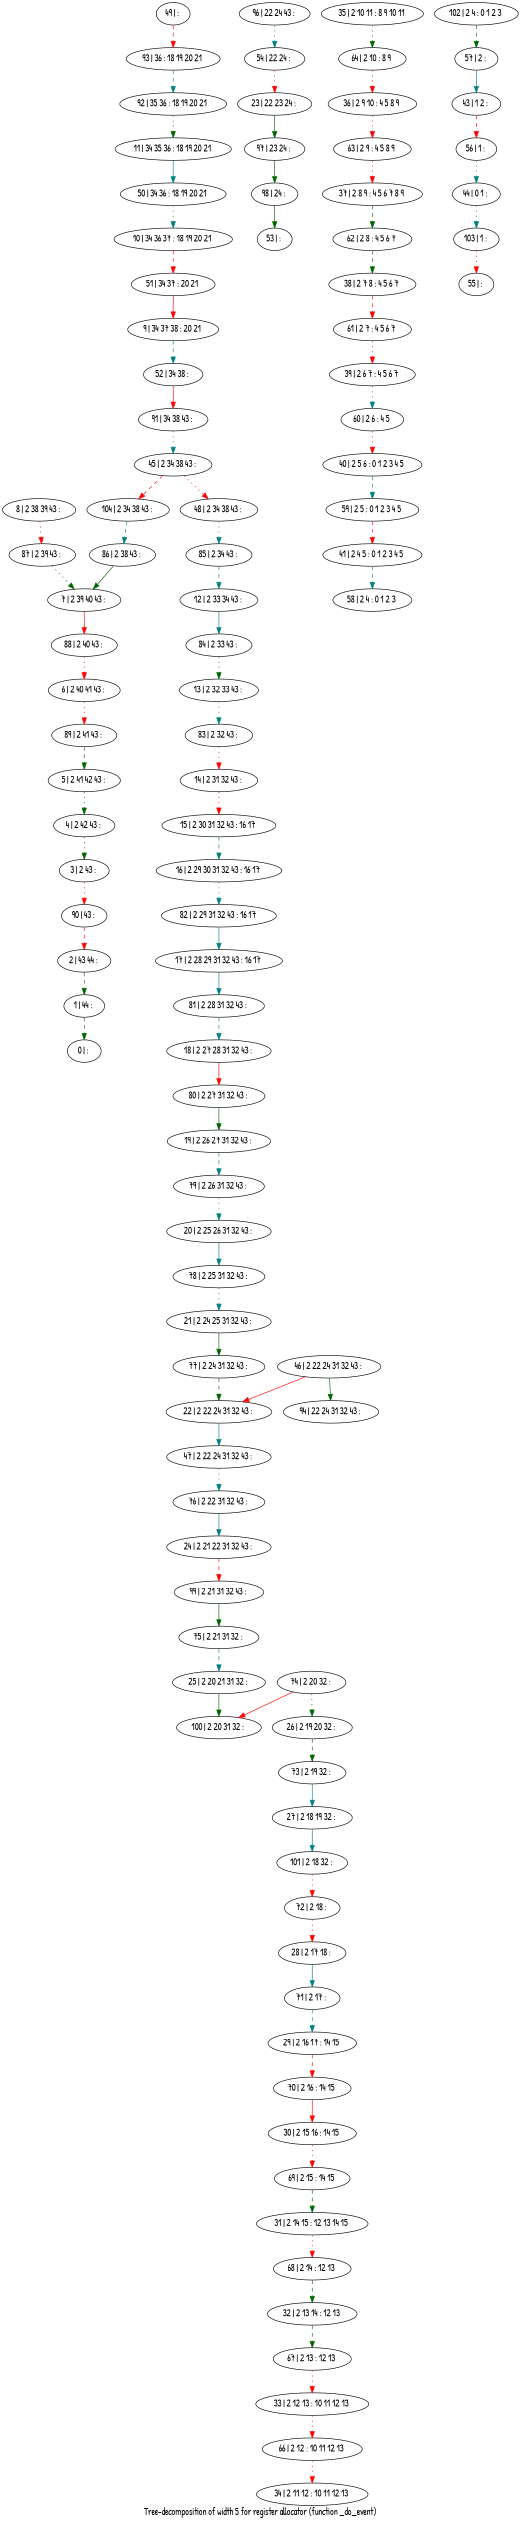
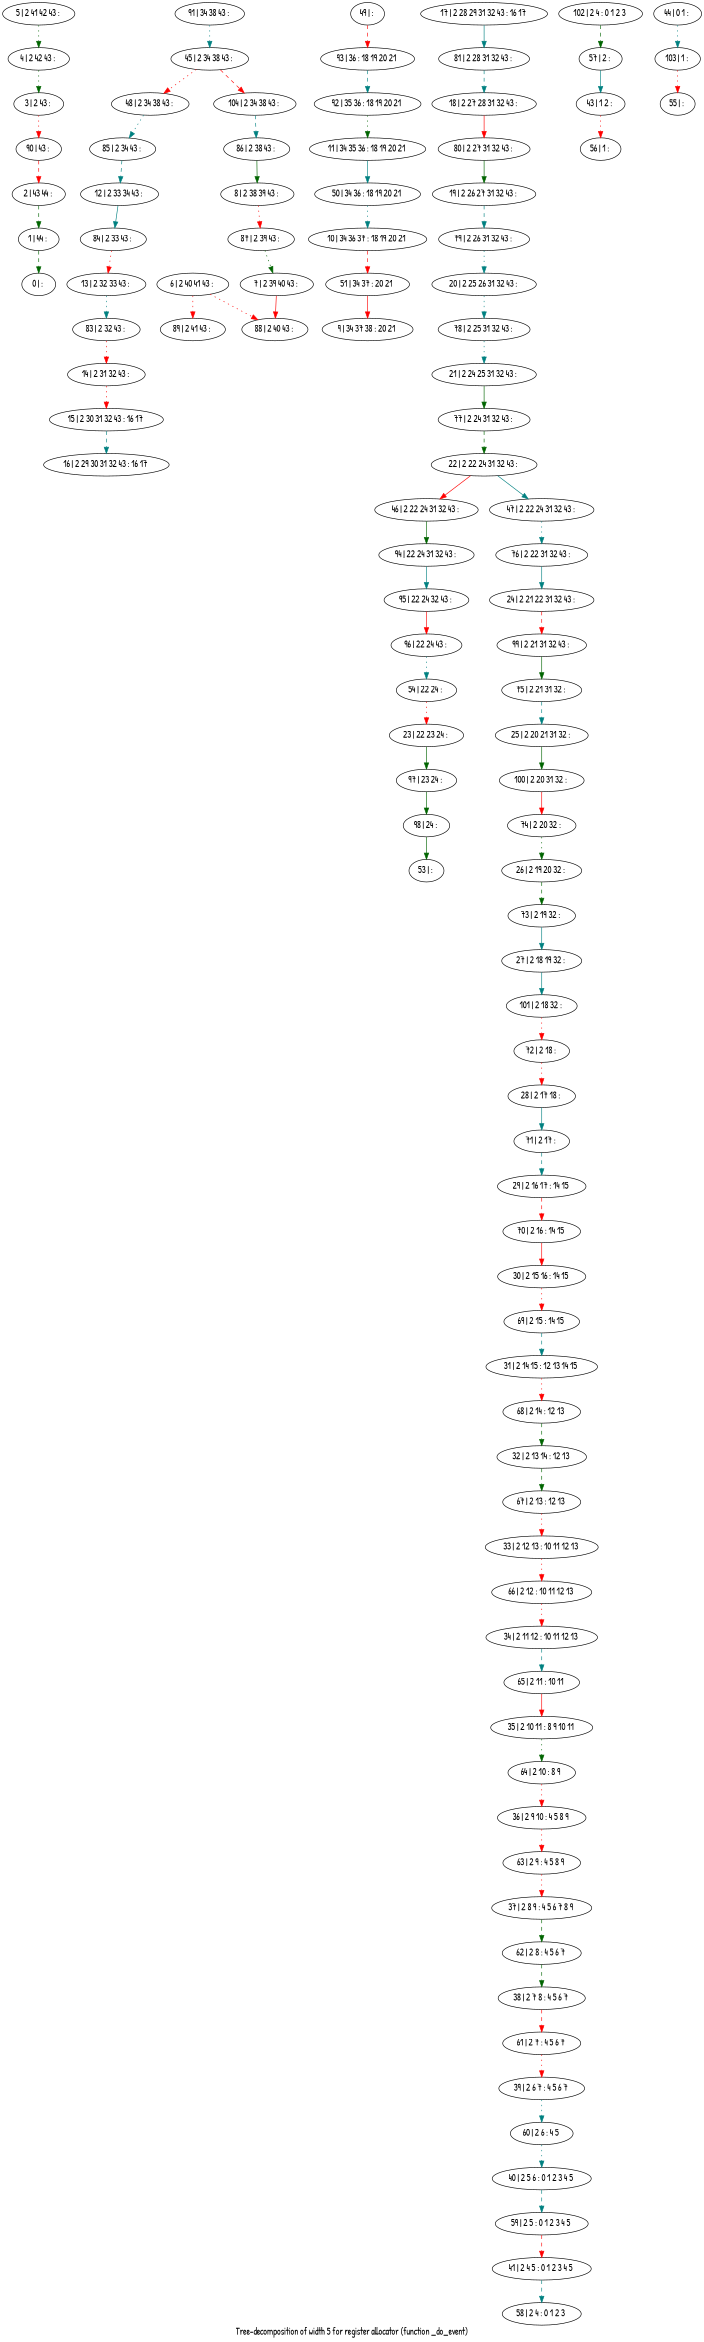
edge "43 | 1 2 :" -> "56 | 1 :": style dashed -> dotted
edge "56 | 1 :" -> "44 | 0 1 :": removed
node "52 | 34 38 :": removed
edge "60 | 2 6 : 4 5" -> "40 | 2 5 6 : 0 1 2 3 4 5": color red -> teal
edge "86 | 2 38 43 :" -> "7 | 2 39 40 43 :": now "86 | 2 38 43 :" -> "8 | 2 38 39 43 :"
node "95 | 22 24 32 43 :": added
edge "88 | 2 40 43 :" -> "6 | 2 40 41 43 :": reversed
edge "84 | 2 33 43 :" -> "13 | 2 32 33 43 :": color darkgreen -> red
edge "89 | 2 41 43 :" -> "5 | 2 41 42 43 :": removed
node "82 | 2 29 31 32 43 : 16 17": removed
edge "20 | 2 25 26 31 32 43 :" -> "78 | 2 25 31 32 43 :": style solid -> dotted
edge "46 | 2 22 24 31 32 43 :" -> "22 | 2 22 24 31 32 43 :": reversed
node "65 | 2 11 : 10 11": added
edge "74 | 2 20 32 :" -> "100 | 2 20 31 32 :": reversed
edge "69 | 2 15 : 14 15" -> "31 | 2 14 15 : 12 13 14 15": color darkgreen -> teal
